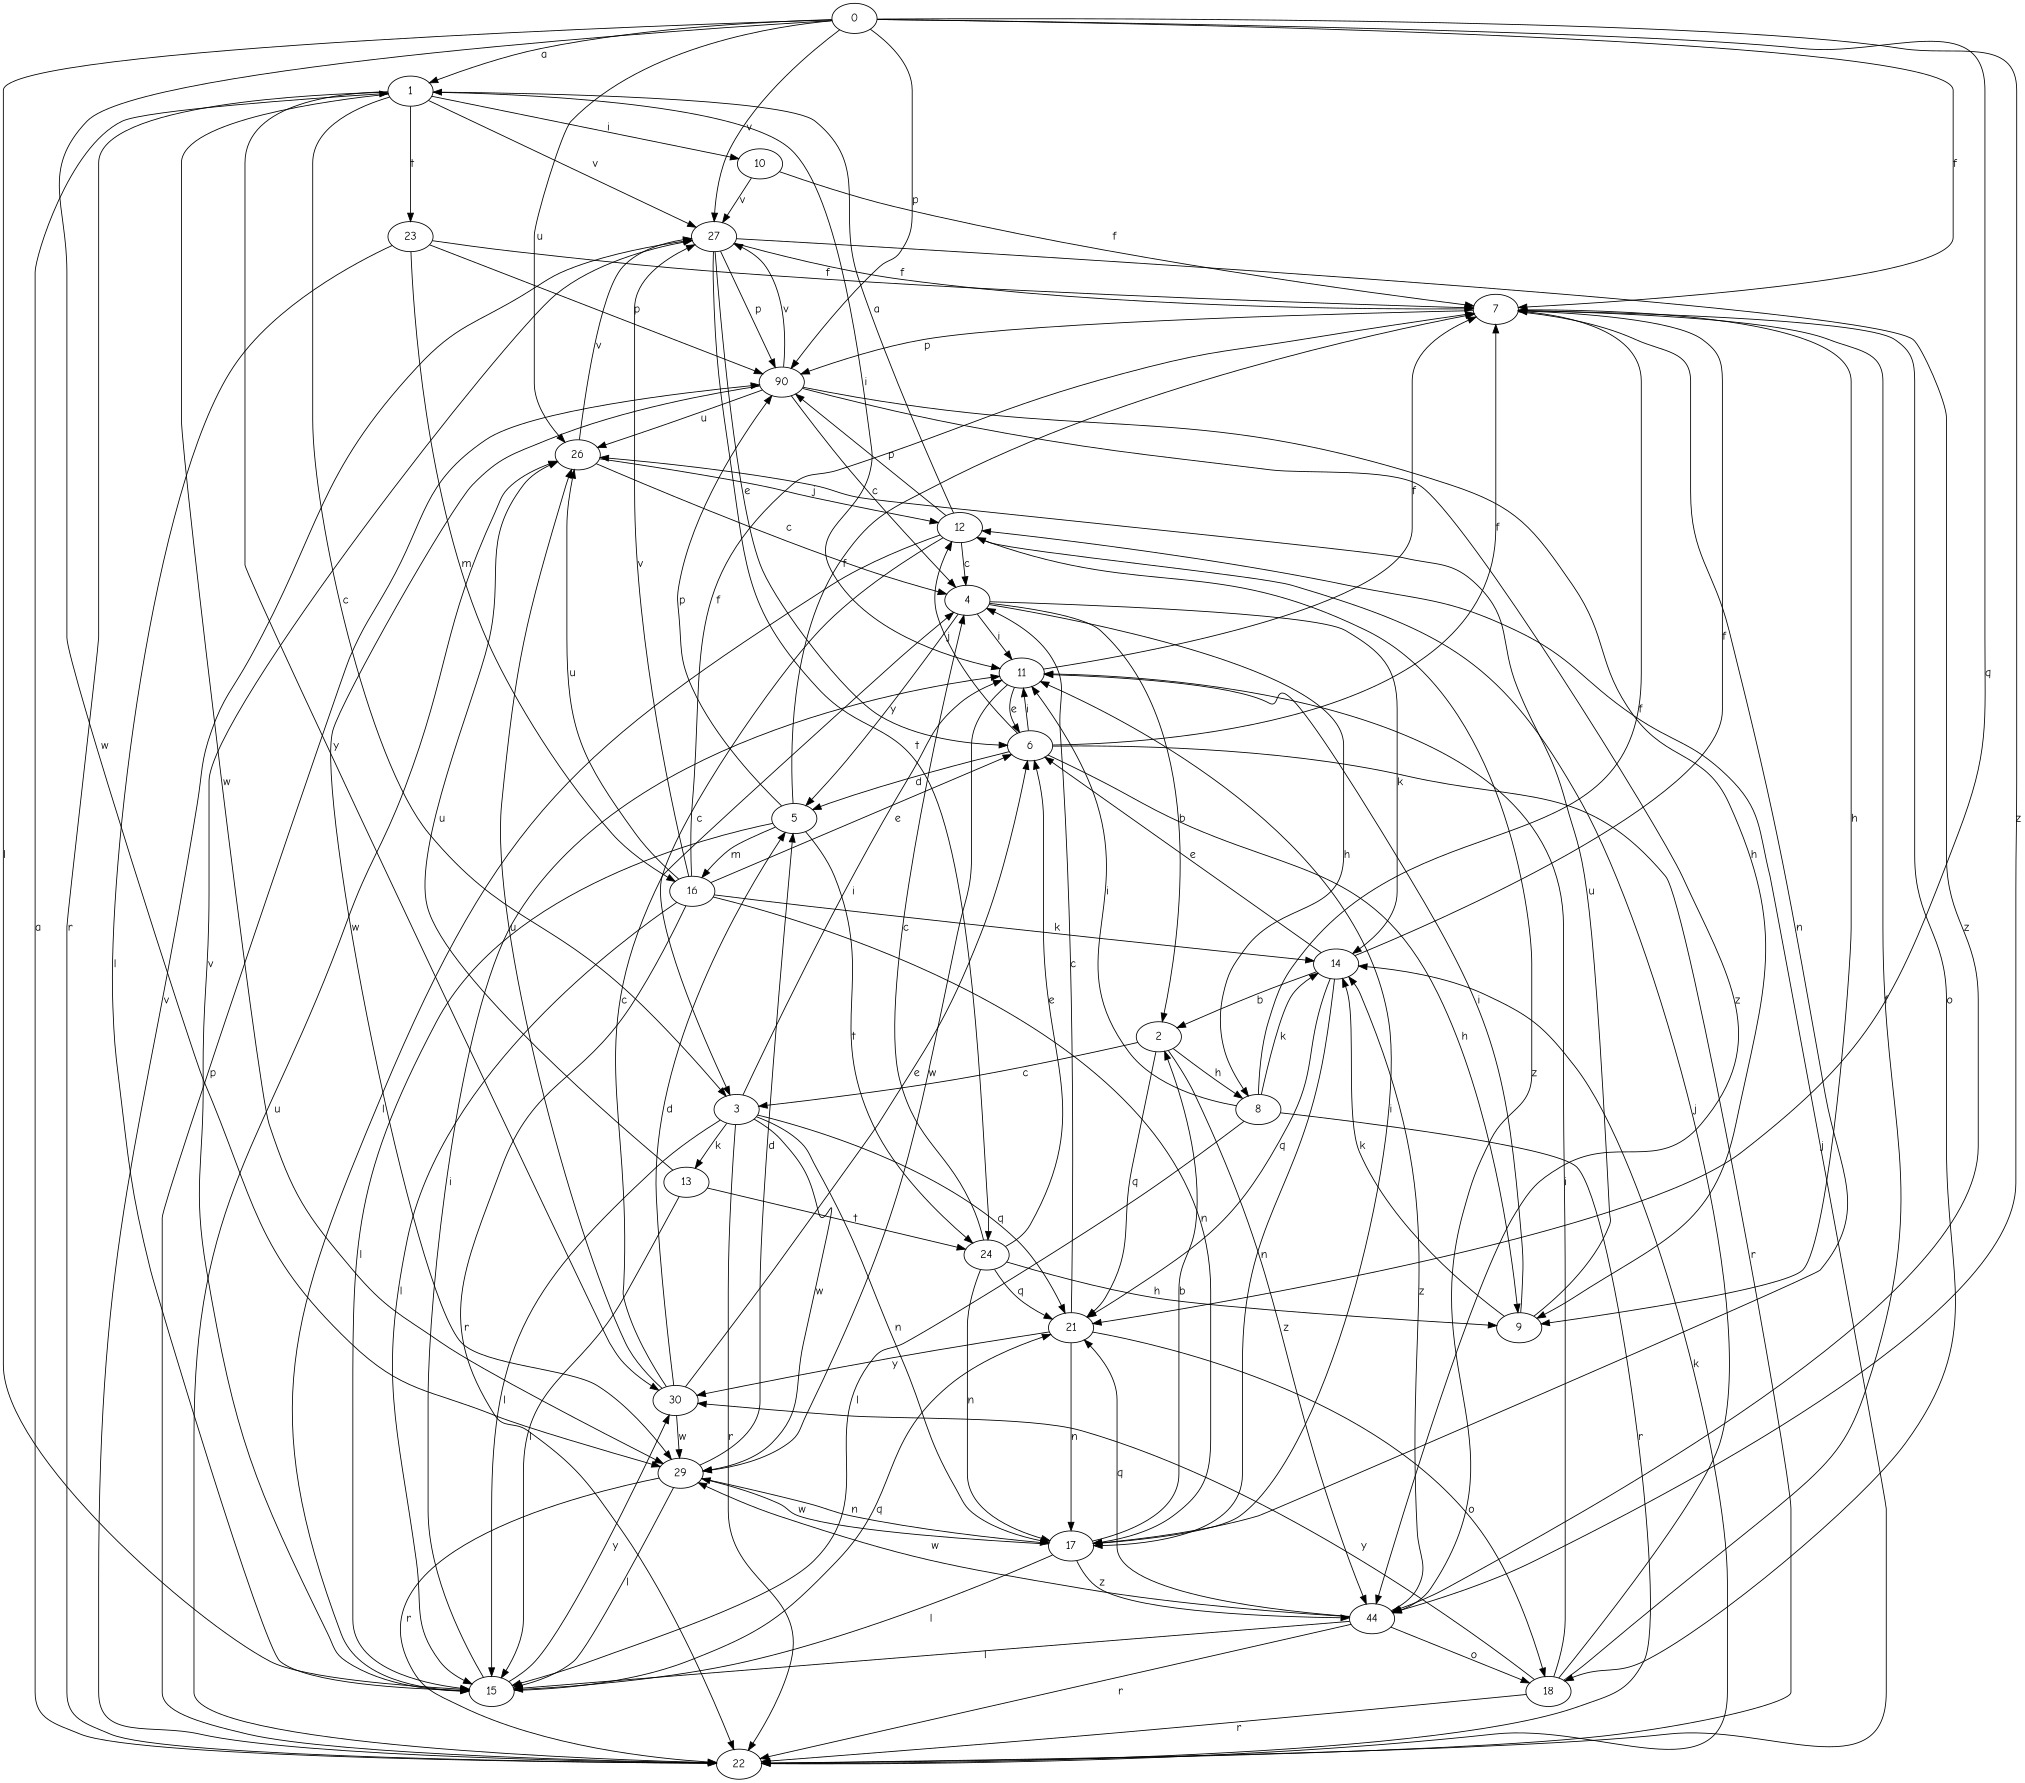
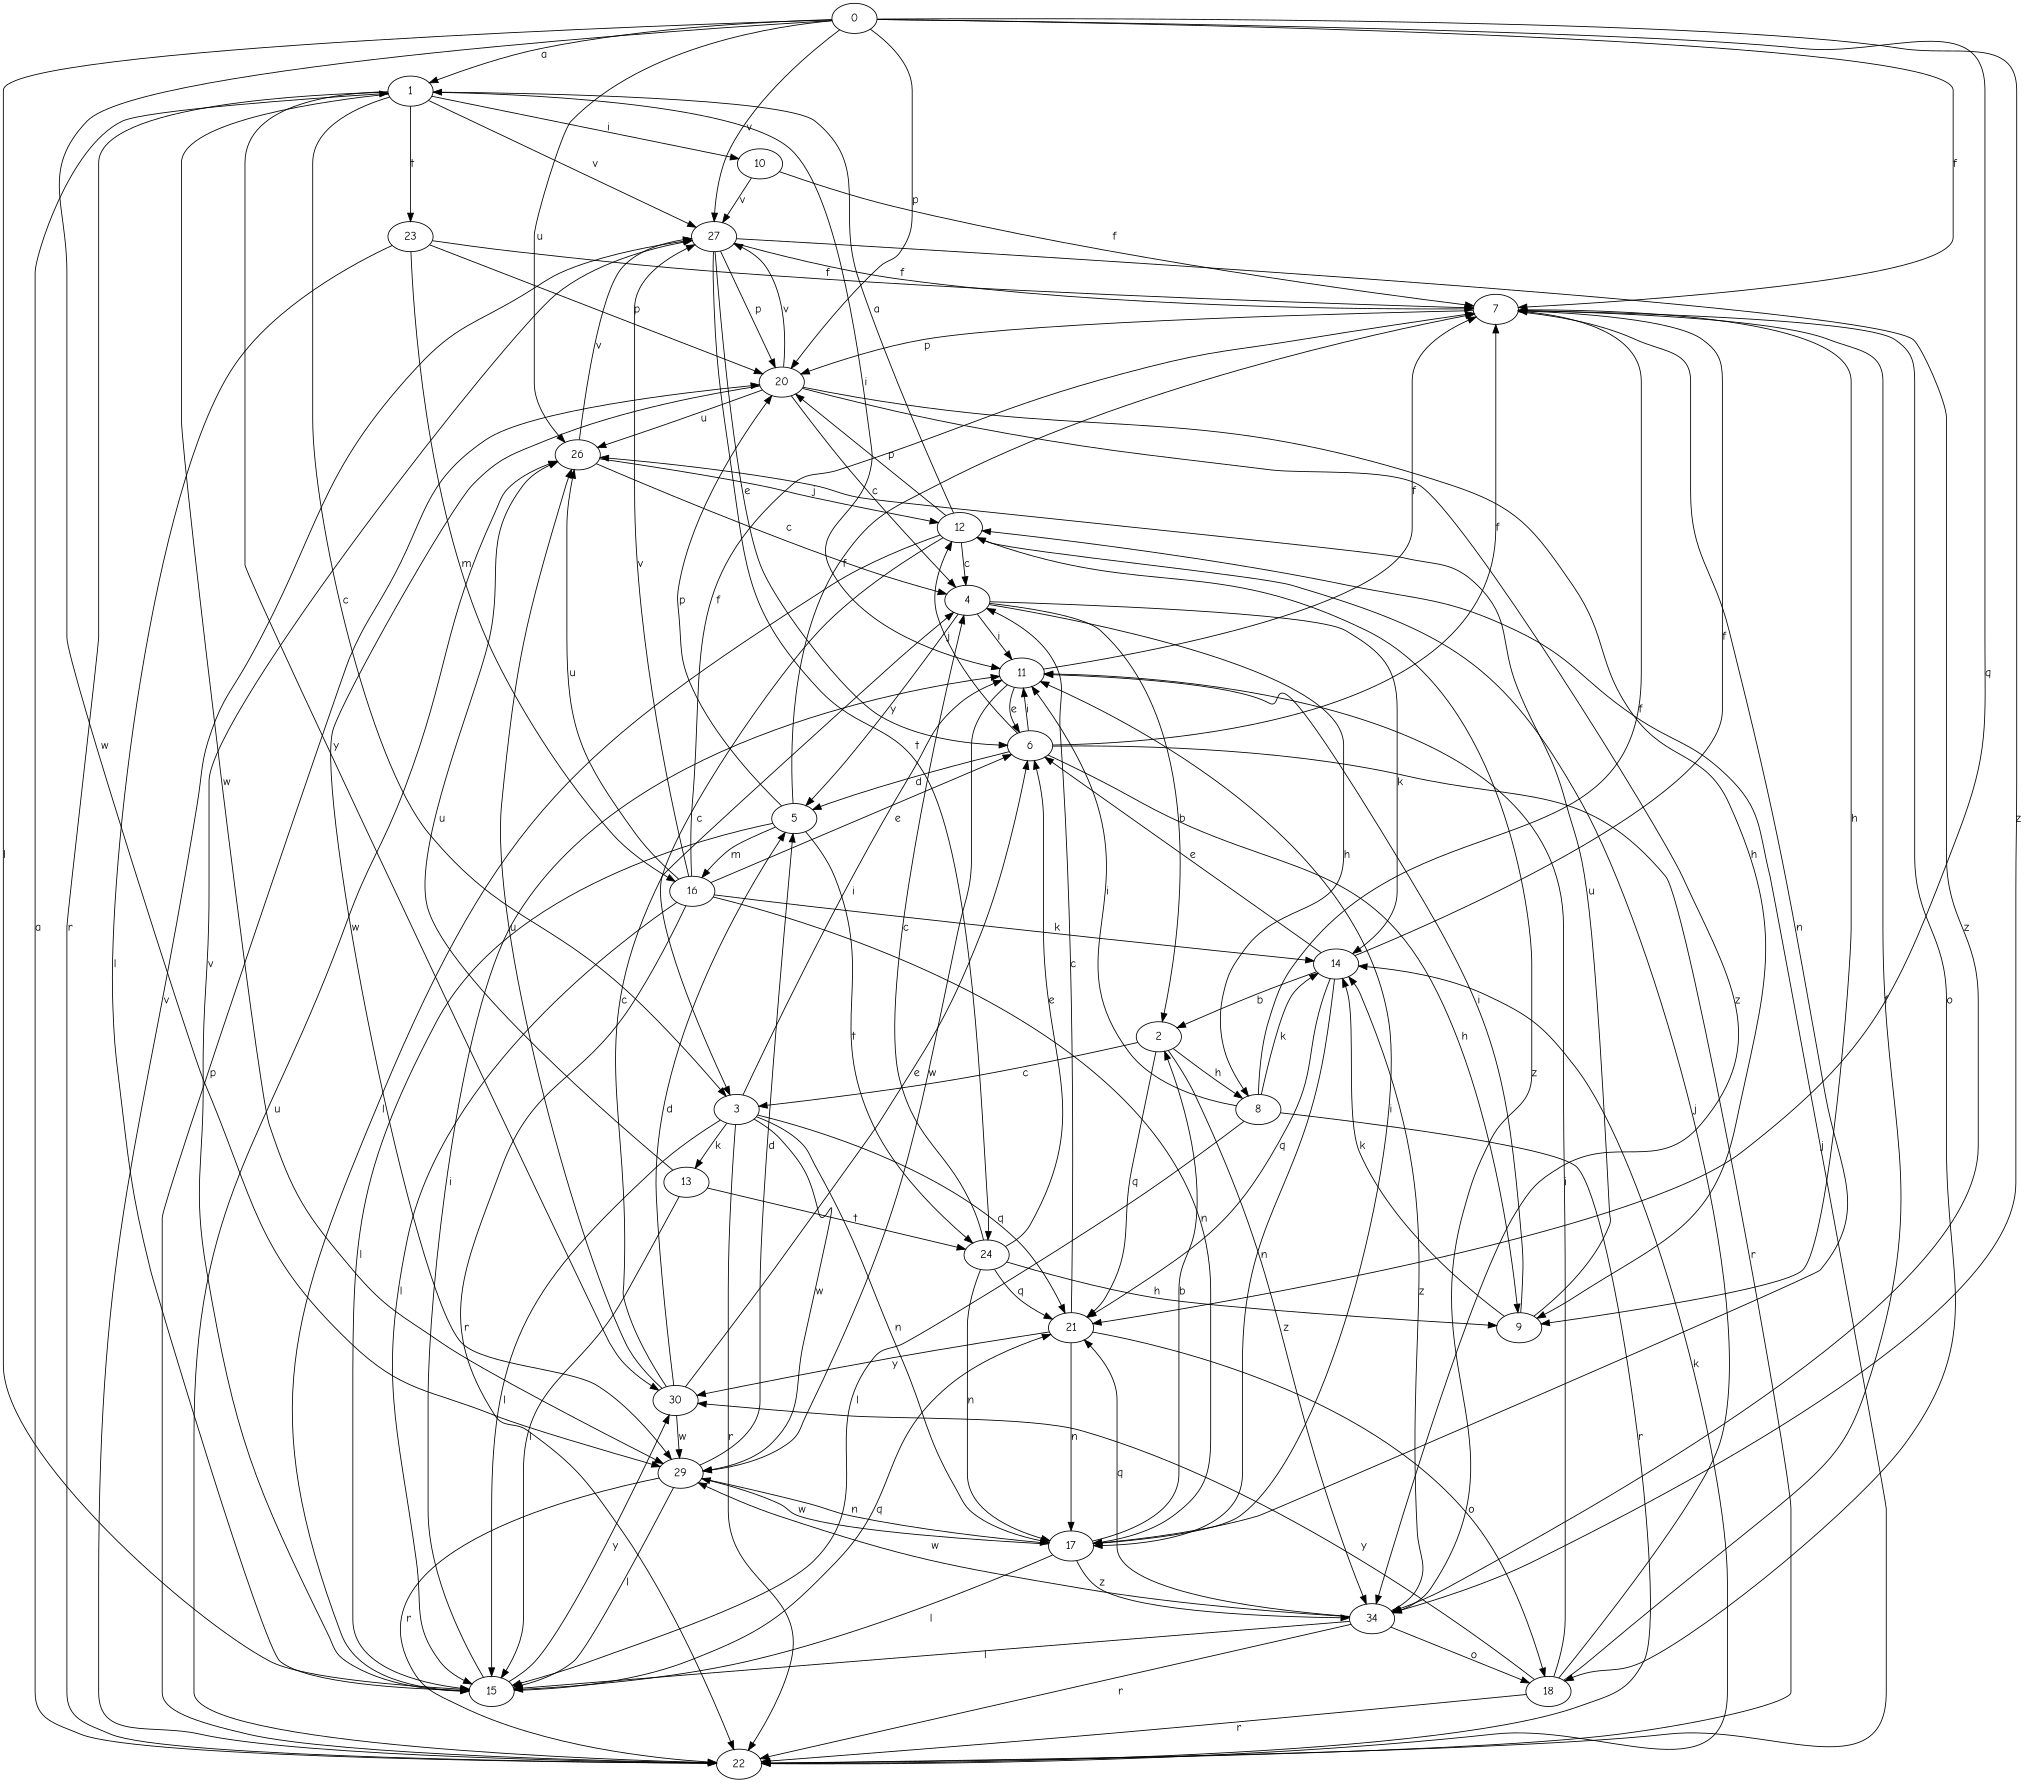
node "90": label "90" -> "20"
node "44": label "44" -> "34"
